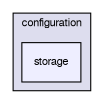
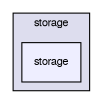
cluster "configuration": label "configuration" -> "storage"
